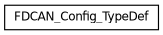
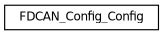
node "FDCAN_Config_TypeDef": label "FDCAN_Config_TypeDef" -> "FDCAN_Config_Config"
